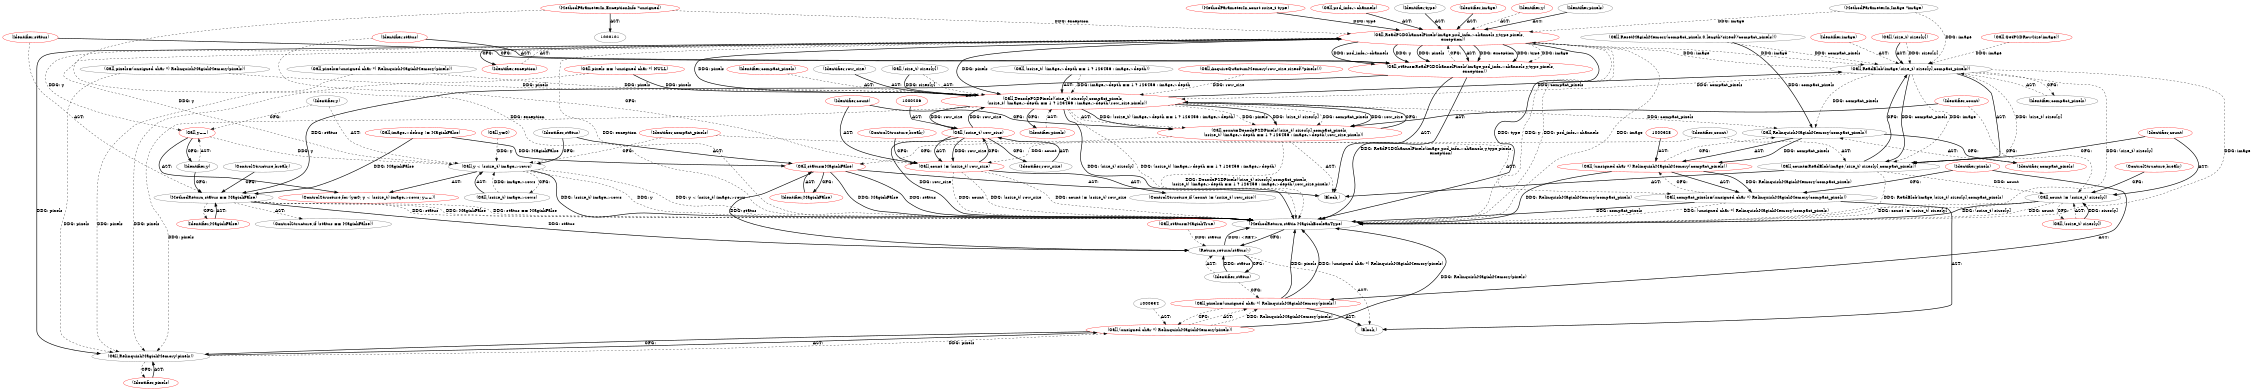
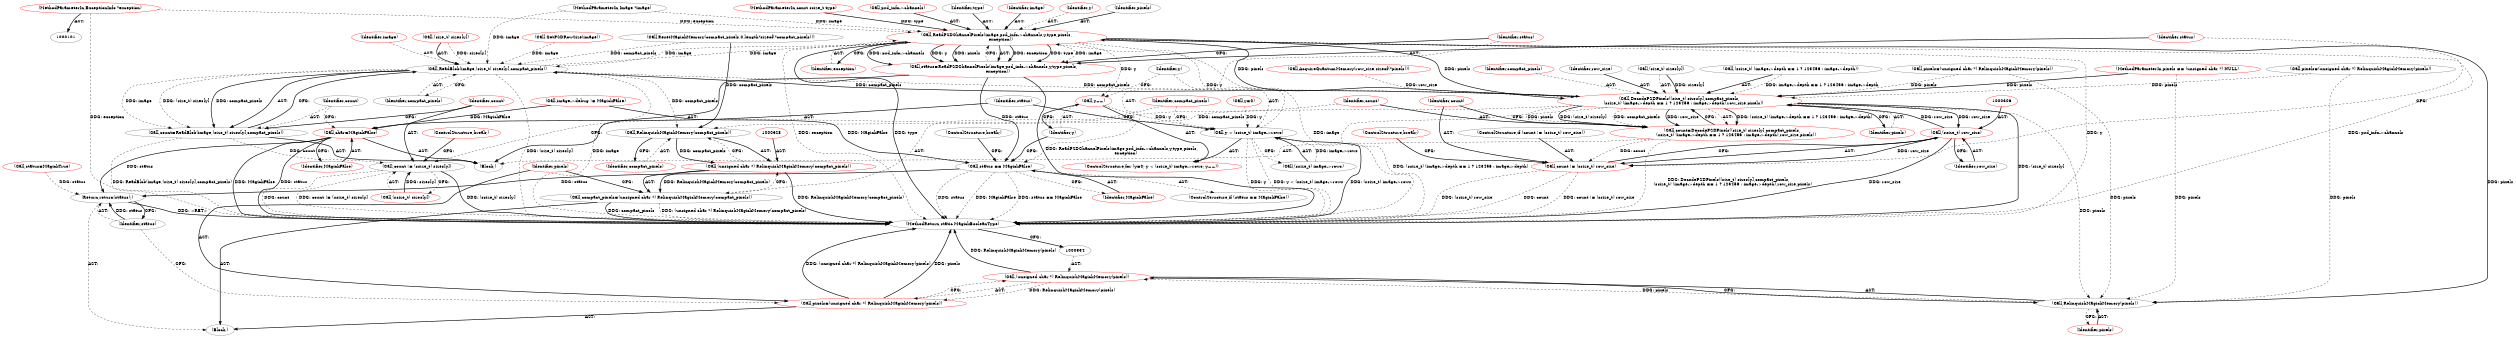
node "(MethodParameterIn,ExceptionInfo *unsigned)": label "(MethodParameterIn,ExceptionInfo *unsigned)" -> "(MethodParameterIn,ExceptionInfo *exception)"
node "(Call,pixels == (unsigned char *) NULL)": label "(Call,pixels == (unsigned char *) NULL)" -> "(MethodParameterIn,pixels == (unsigned char *) NULL)"
node "1000206": label "1000206" -> "1000306"
node "(Call,status=MagickFalse)": label "(Call,status=MagickFalse)" -> "(Call,char=MagickFalse)"
edge "(Call,count != (ssize_t) row_size)" -> "(ControlStructure,if (count != (ssize_t) row_size))": reversed
node "(MethodReturn,status == MagickFalse)": label "(MethodReturn,status == MagickFalse)" -> "(Call,status == MagickFalse)"
edge "(MethodReturn,static MagickBooleanType)" -> "(Return,return(status);)": now "(MethodReturn,static MagickBooleanType)" -> "1000334"
